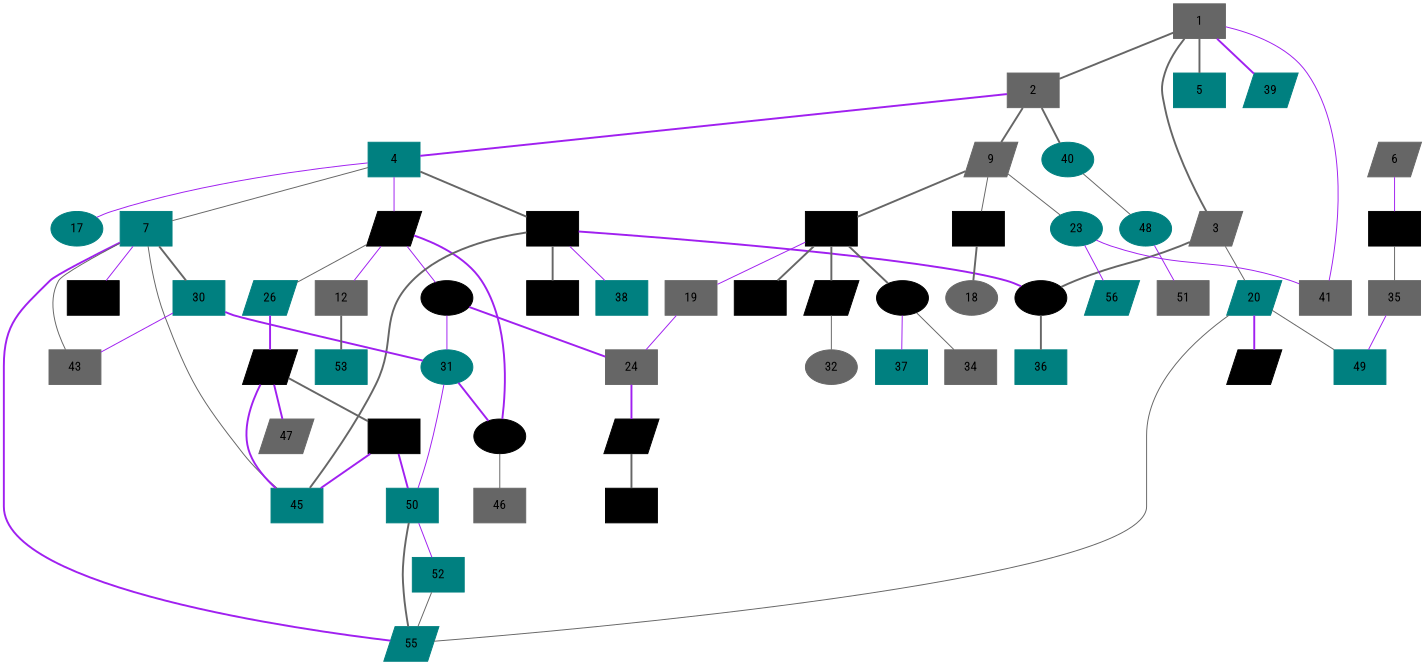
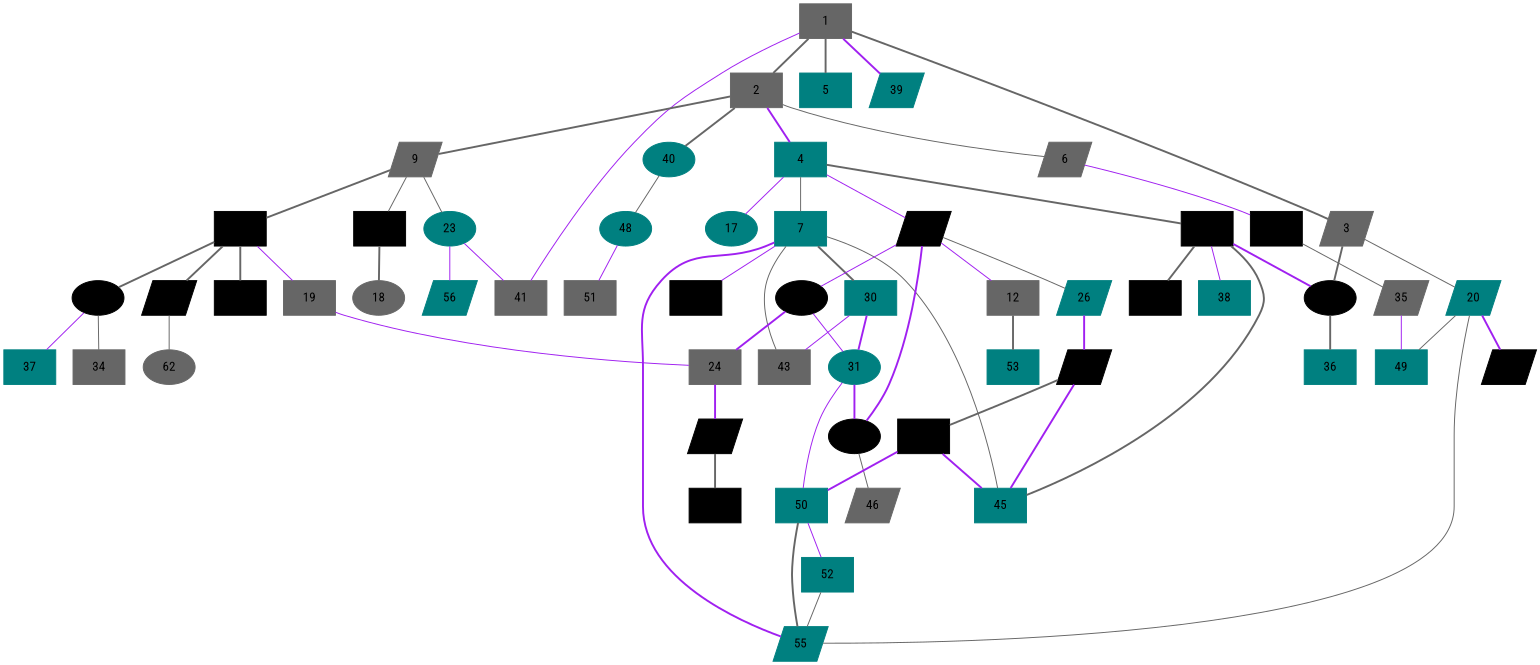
edge "2" -- "6": added
node "35": shape box -> parallelogram
node "32": label "32" -> "62"
node "47": removed
node "46": shape box -> parallelogram
